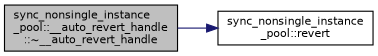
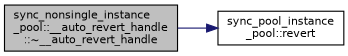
node "sync_nonsingle_instance _pool::revert": label "sync_nonsingle_instance _pool::revert" -> "sync_pool_instance _pool::revert"
